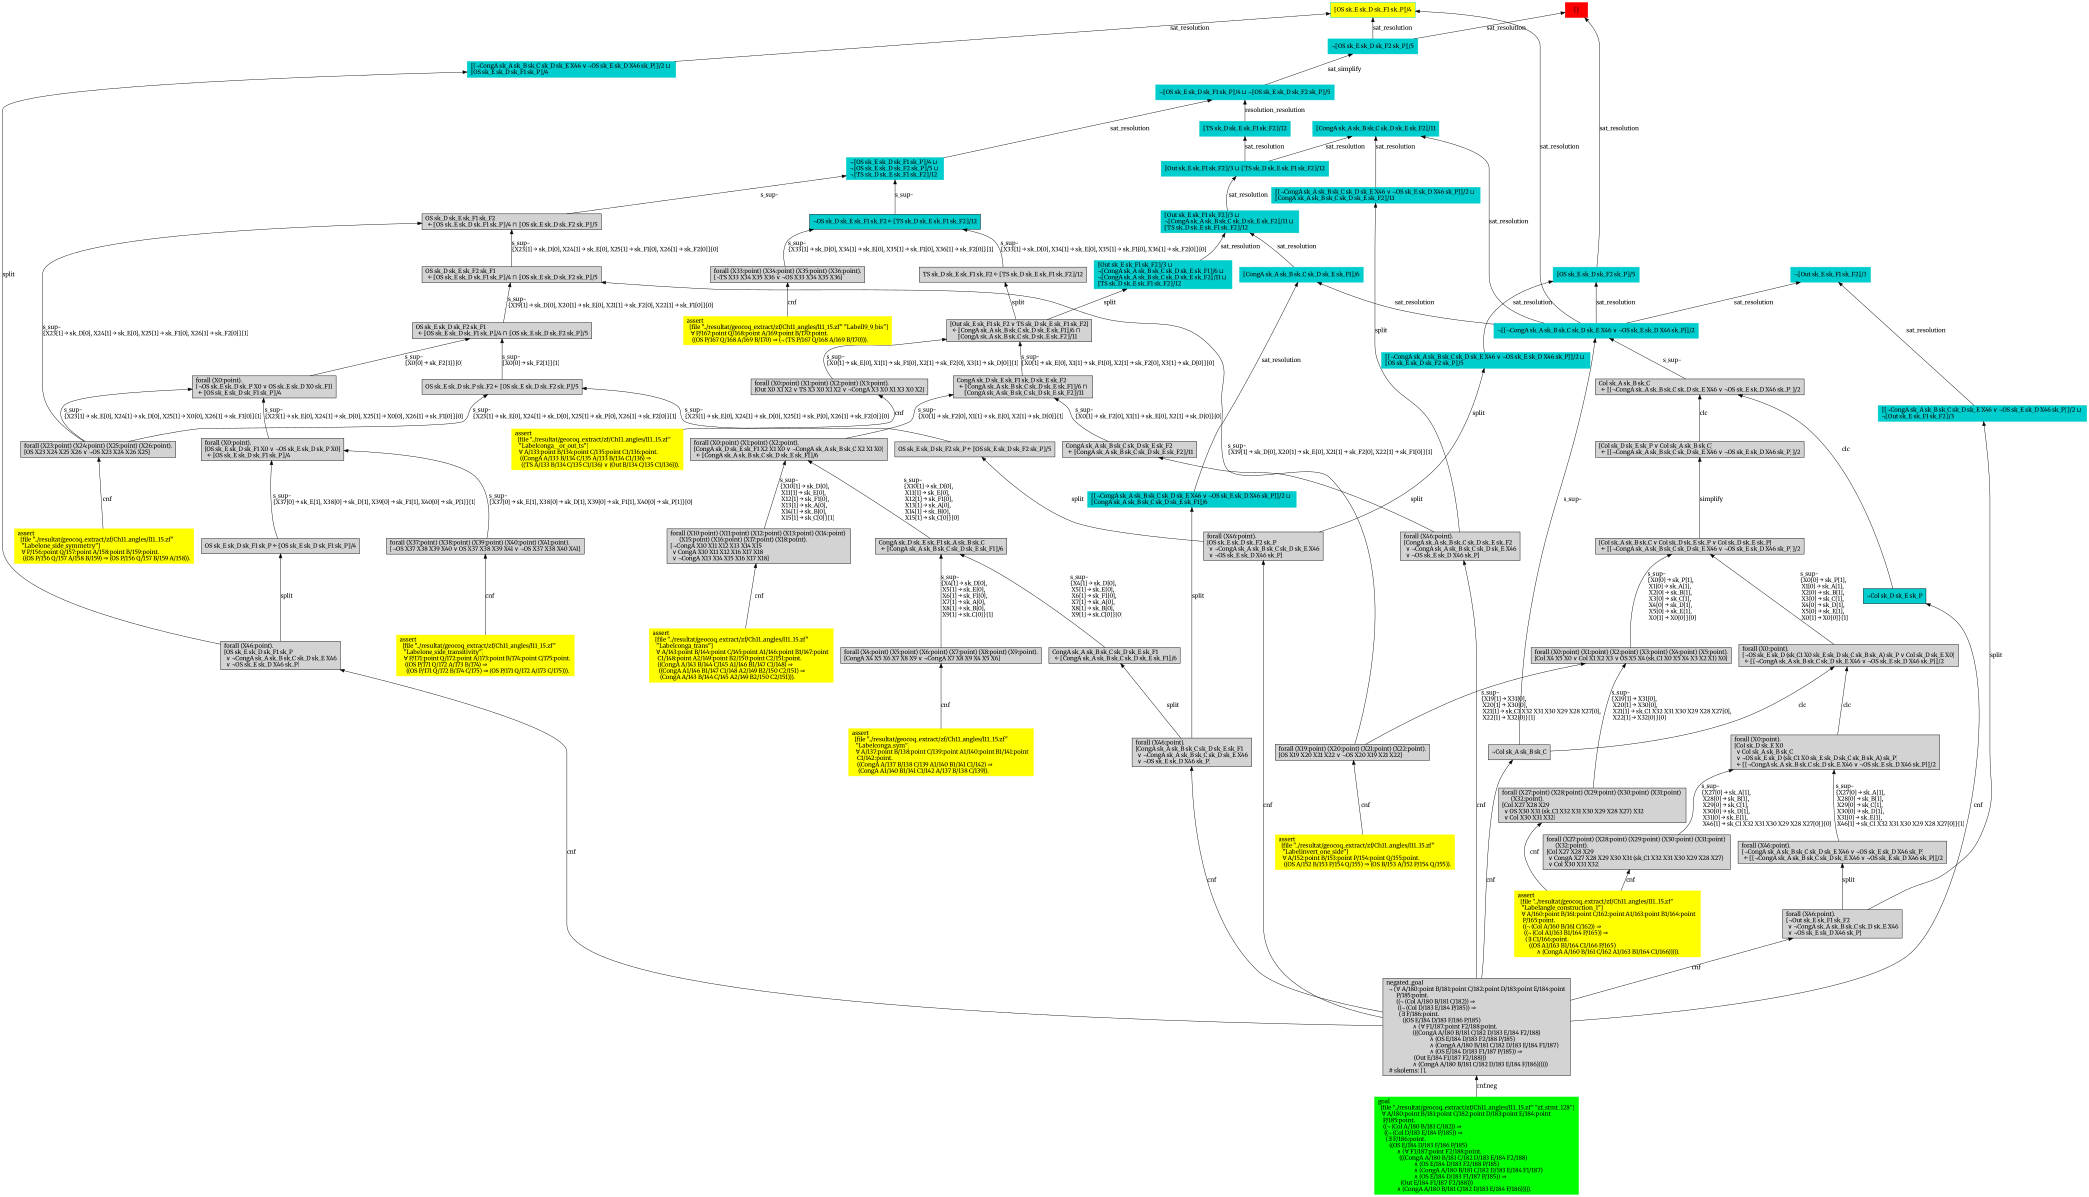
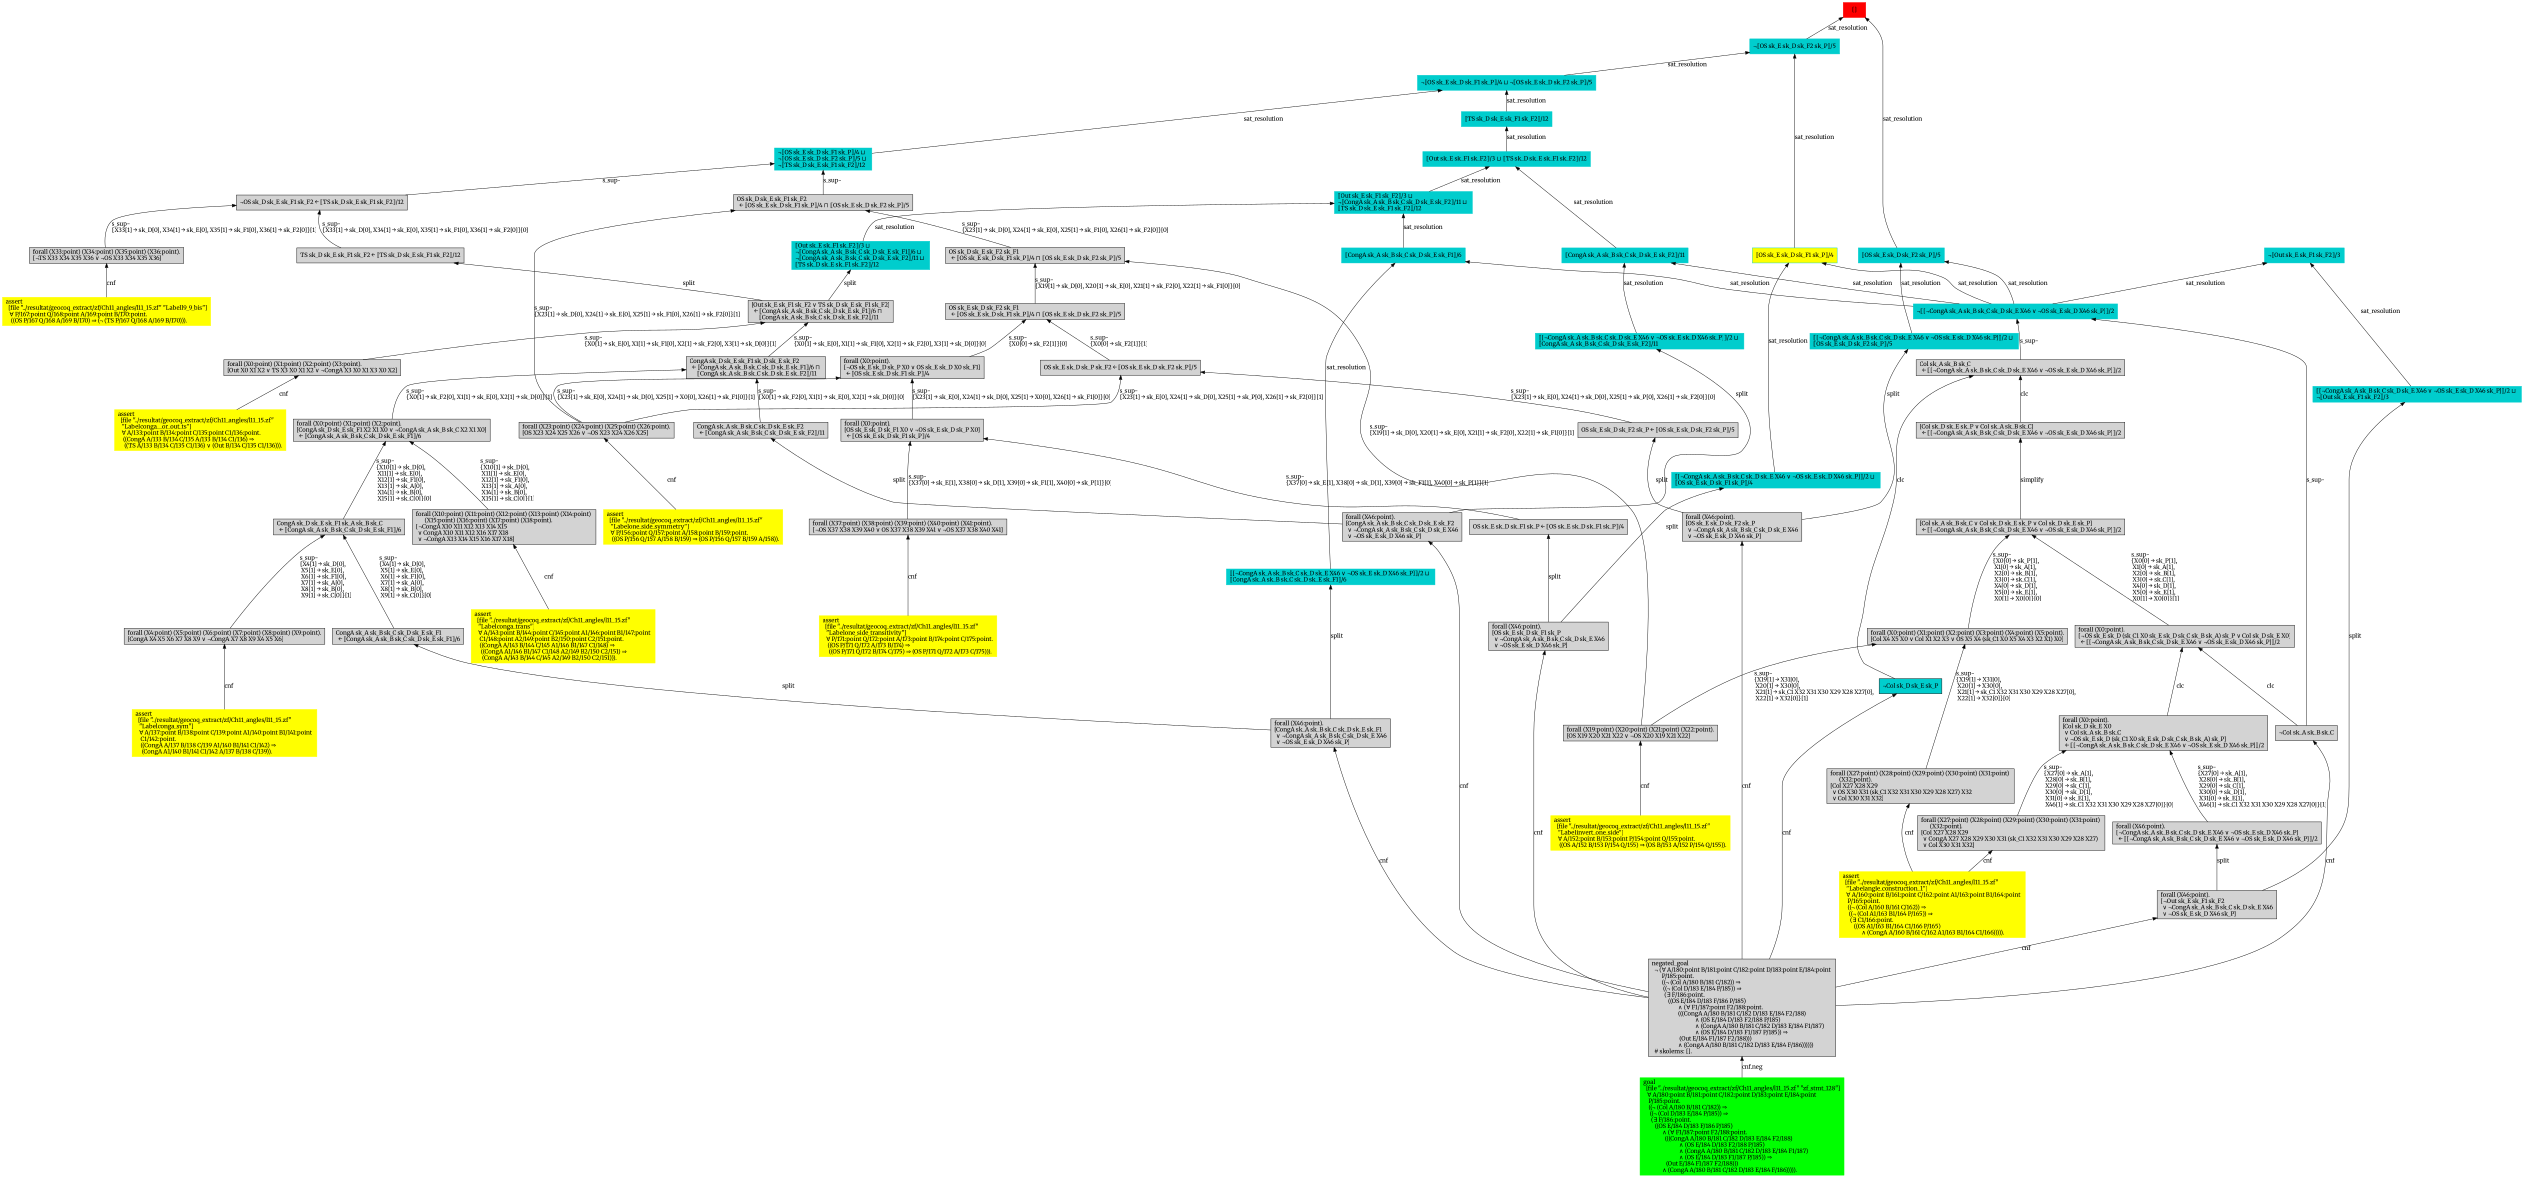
edge "¬⟦OS sk_E sk_D sk_F2 sk_P⟧/5" -> "⟦OS sk_E sk_D sk_F1 sk_P⟧/4": reversed
edge "¬⟦OS sk_E sk_D sk_F1 sk_P⟧/4 ⊔ ¬⟦OS sk_E sk_D sk_F2 sk_P⟧/5" -> "¬⟦OS sk_E sk_D sk_F2 sk_P⟧/5": label "sat_simplify" -> "sat_resolution"
edge "⟦TS sk_D sk_E sk_F1 sk_F2⟧/12" -> "¬⟦OS sk_E sk_D sk_F1 sk_P⟧/4 ⊔ ¬⟦OS sk_E sk_D sk_F2 sk_P⟧/5": label "resolution_resolution" -> "sat_resolution"
edge "⟦Out sk_E sk_F1 sk_F2⟧/3 ⊔ ⟦TS sk_D sk_E sk_F1 sk_F2⟧/12" -> "⟦CongA sk_A sk_B sk_C sk_D sk_E sk_F2⟧/11": reversed
node "¬OS sk_D sk_E sk_F1 sk_F2 ← ⟦TS sk_D sk_E sk_F1 sk_F2⟧/12": fillcolor cyan3 -> lightgrey
